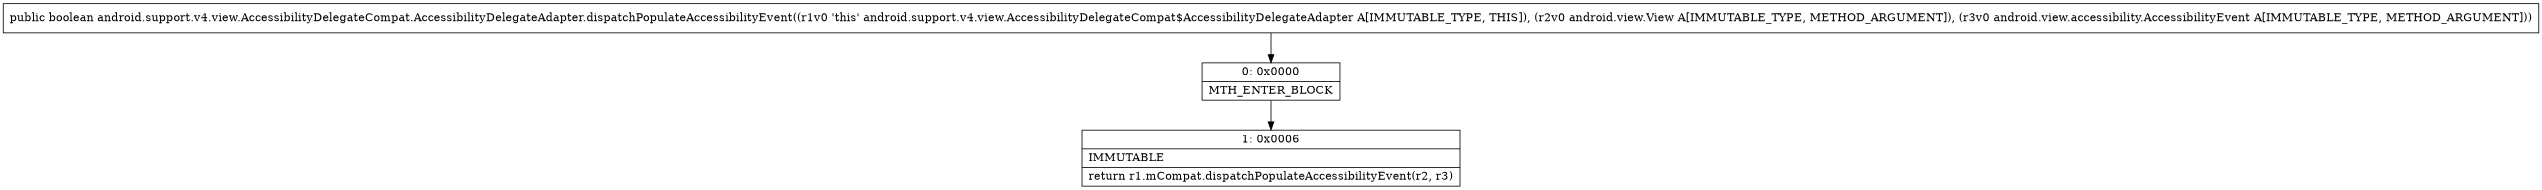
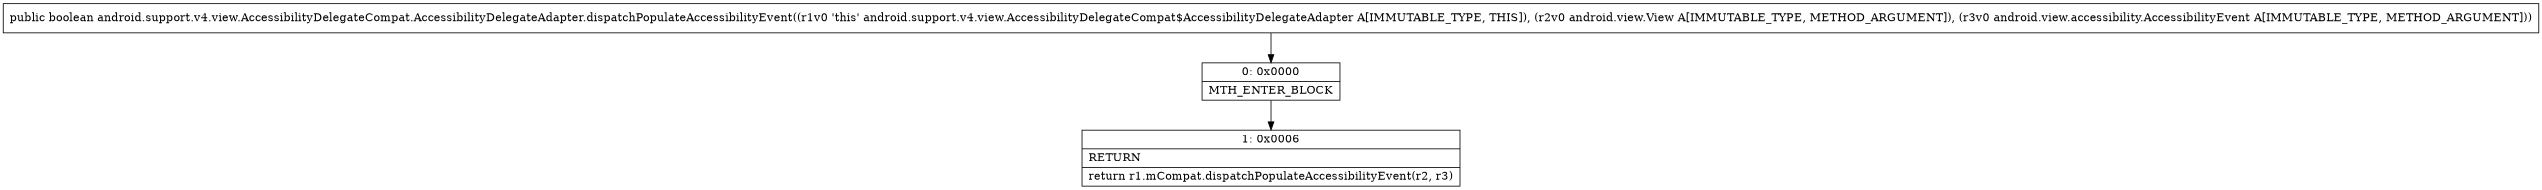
node "1: 0x0006": text "IMMUTABLE" -> "RETURN"
